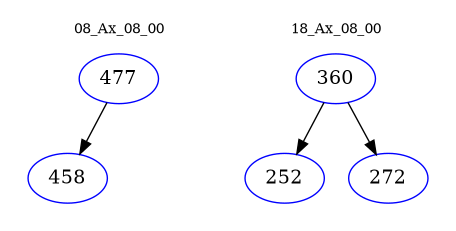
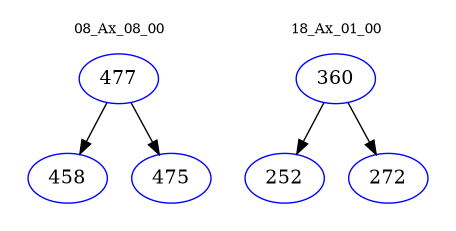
cluster "18_Ax_08_00": label "18_Ax_08_00" -> "18_Ax_01_00"
node "475": added
